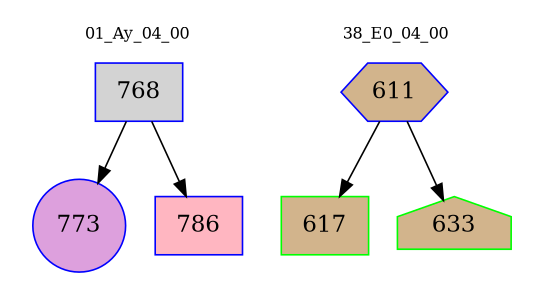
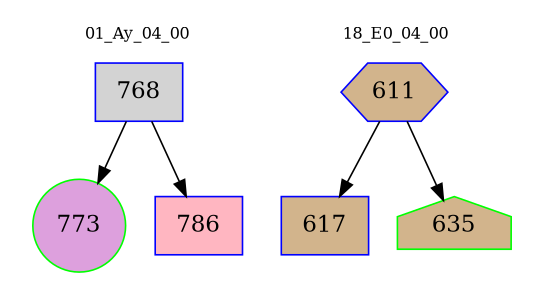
cluster "38_E0_04_00": label "38_E0_04_00" -> "18_E0_04_00"
node "773": color blue -> green
node "617": color green -> blue
node "633": label "633" -> "635"
